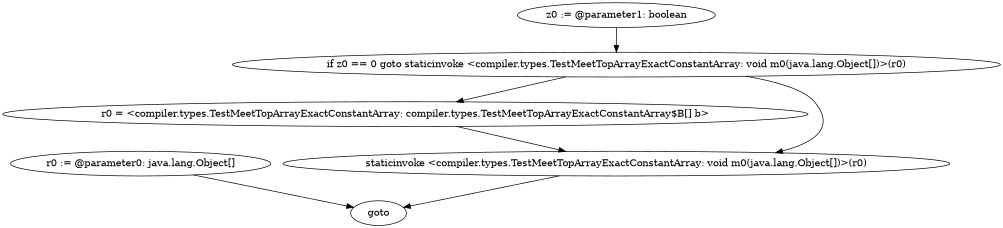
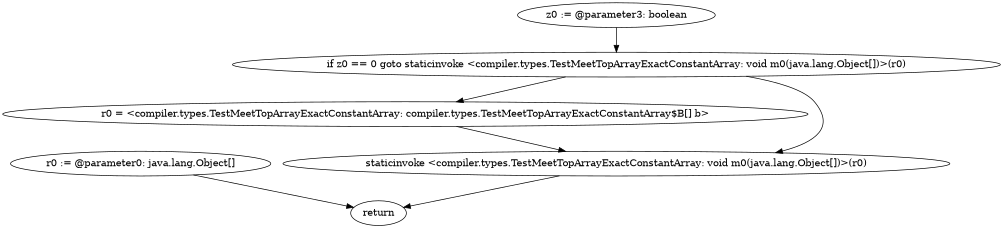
node "z0 := @parameter1: boolean": label "z0 := @parameter1: boolean" -> "z0 := @parameter3: boolean"
node "goto": label "goto" -> "return"
